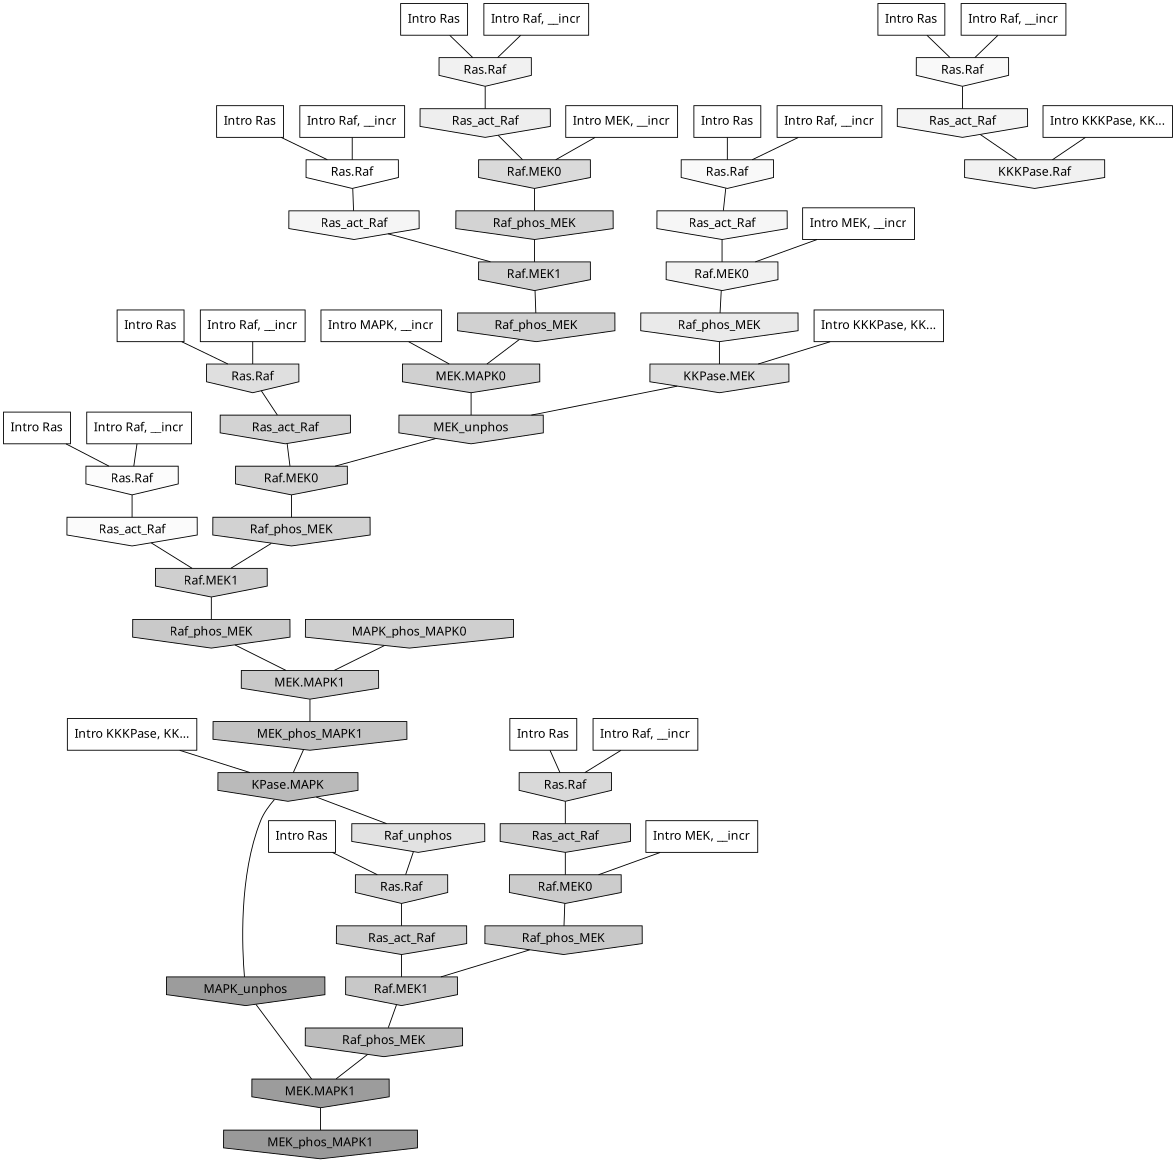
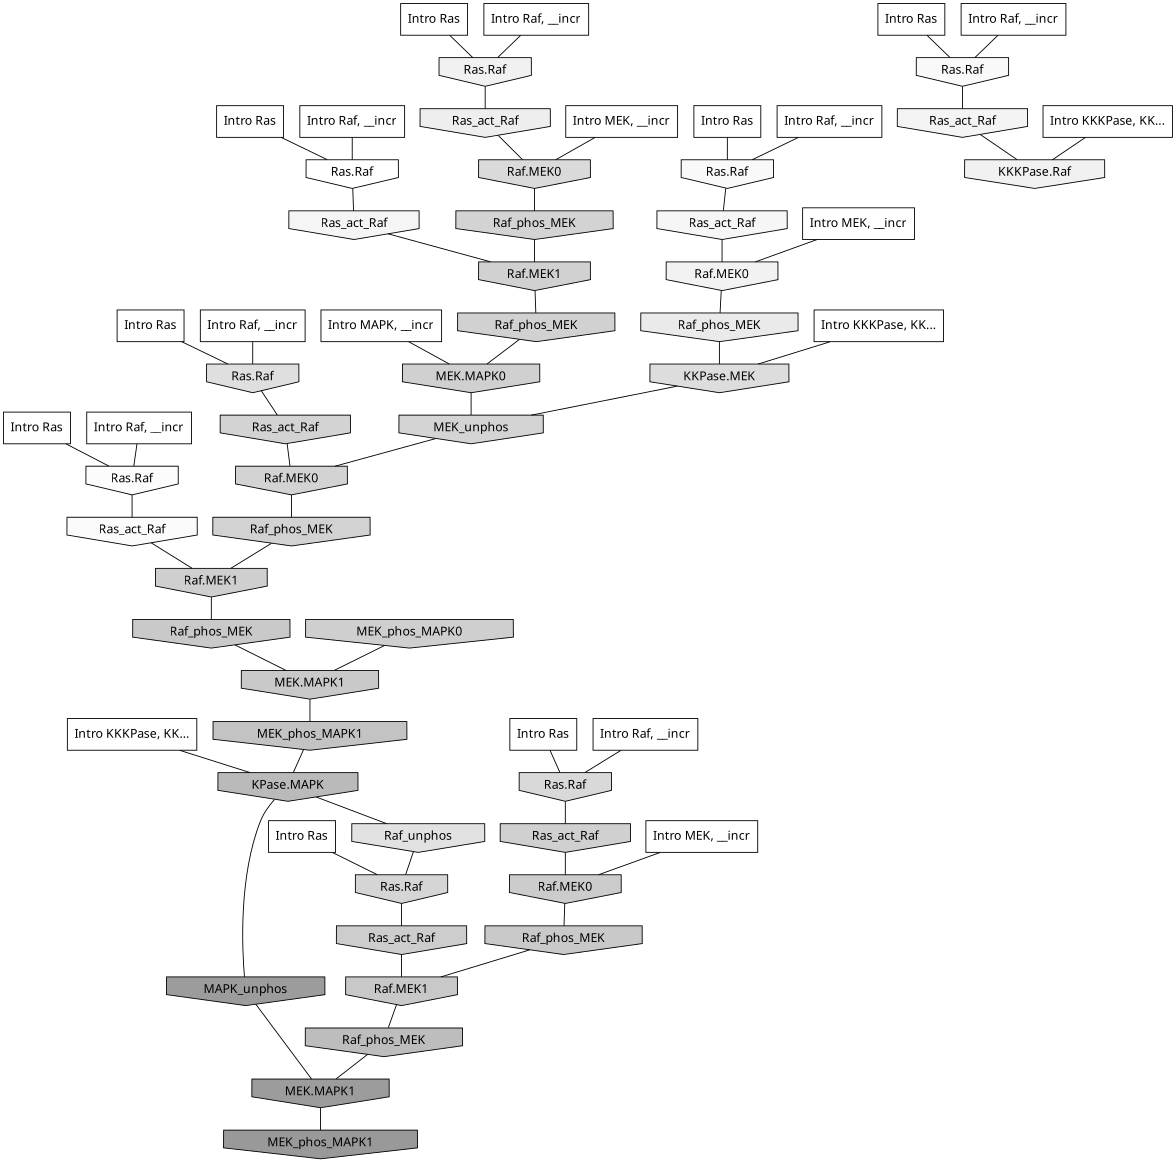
node "MAPK_phos_MAPK0": label "MAPK_phos_MAPK0" -> "MEK_phos_MAPK0"
